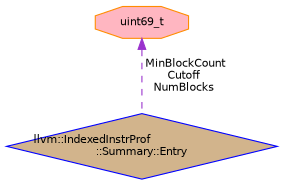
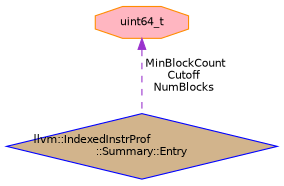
node "uint69_t": label "uint69_t" -> "uint64_t"
